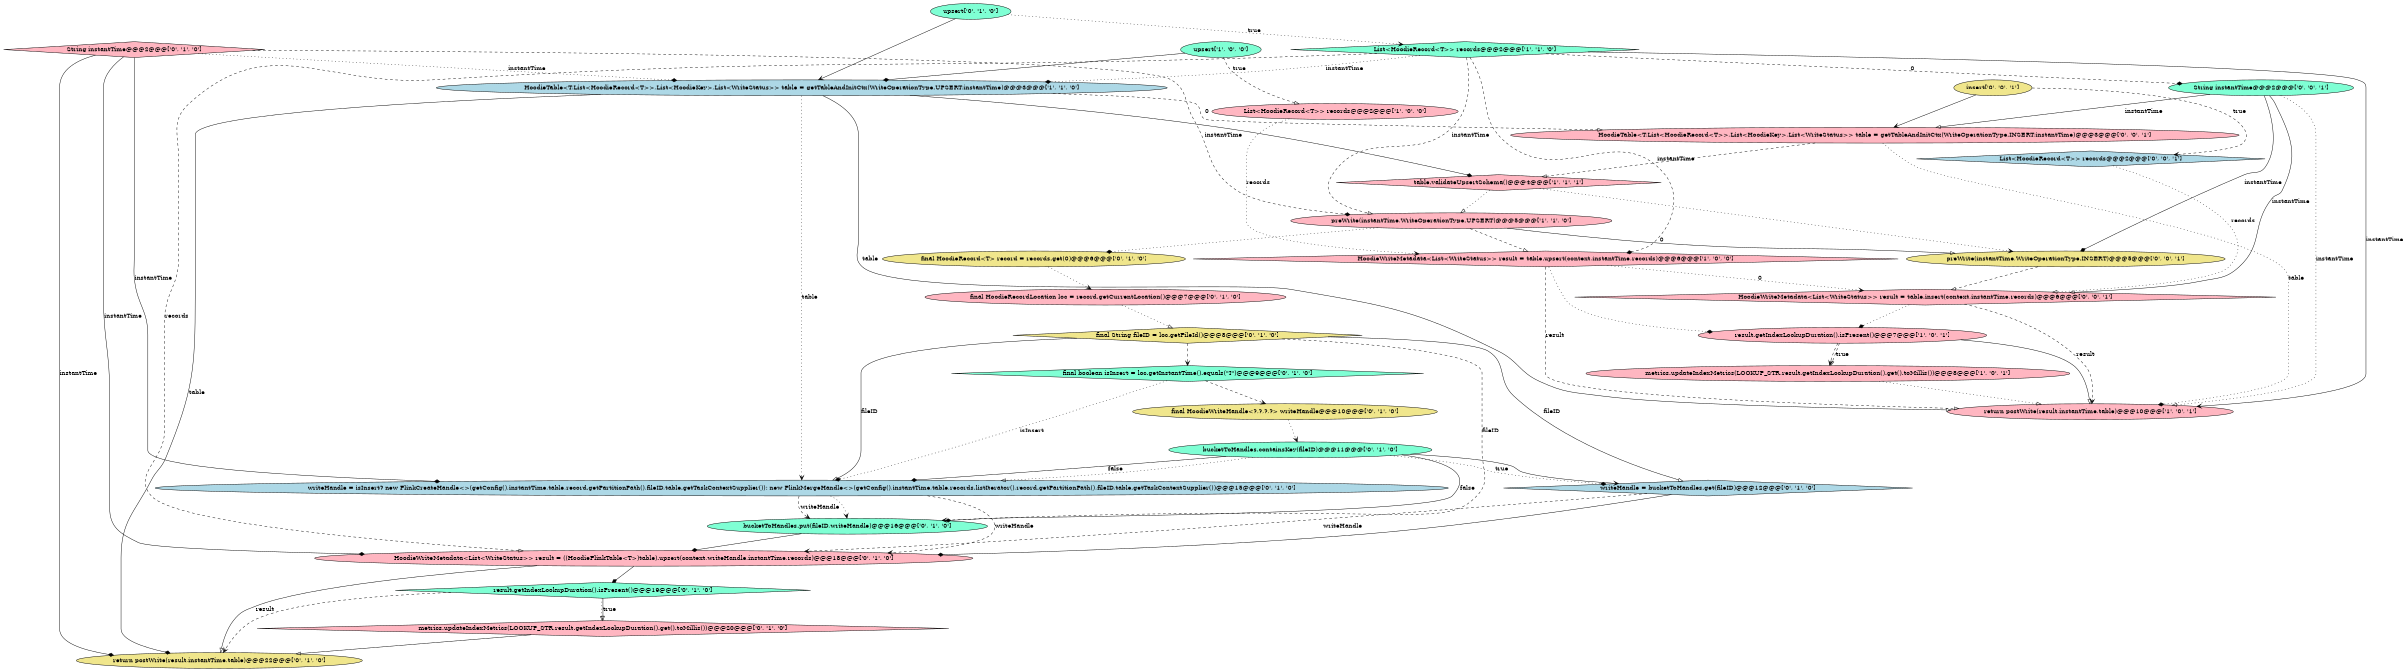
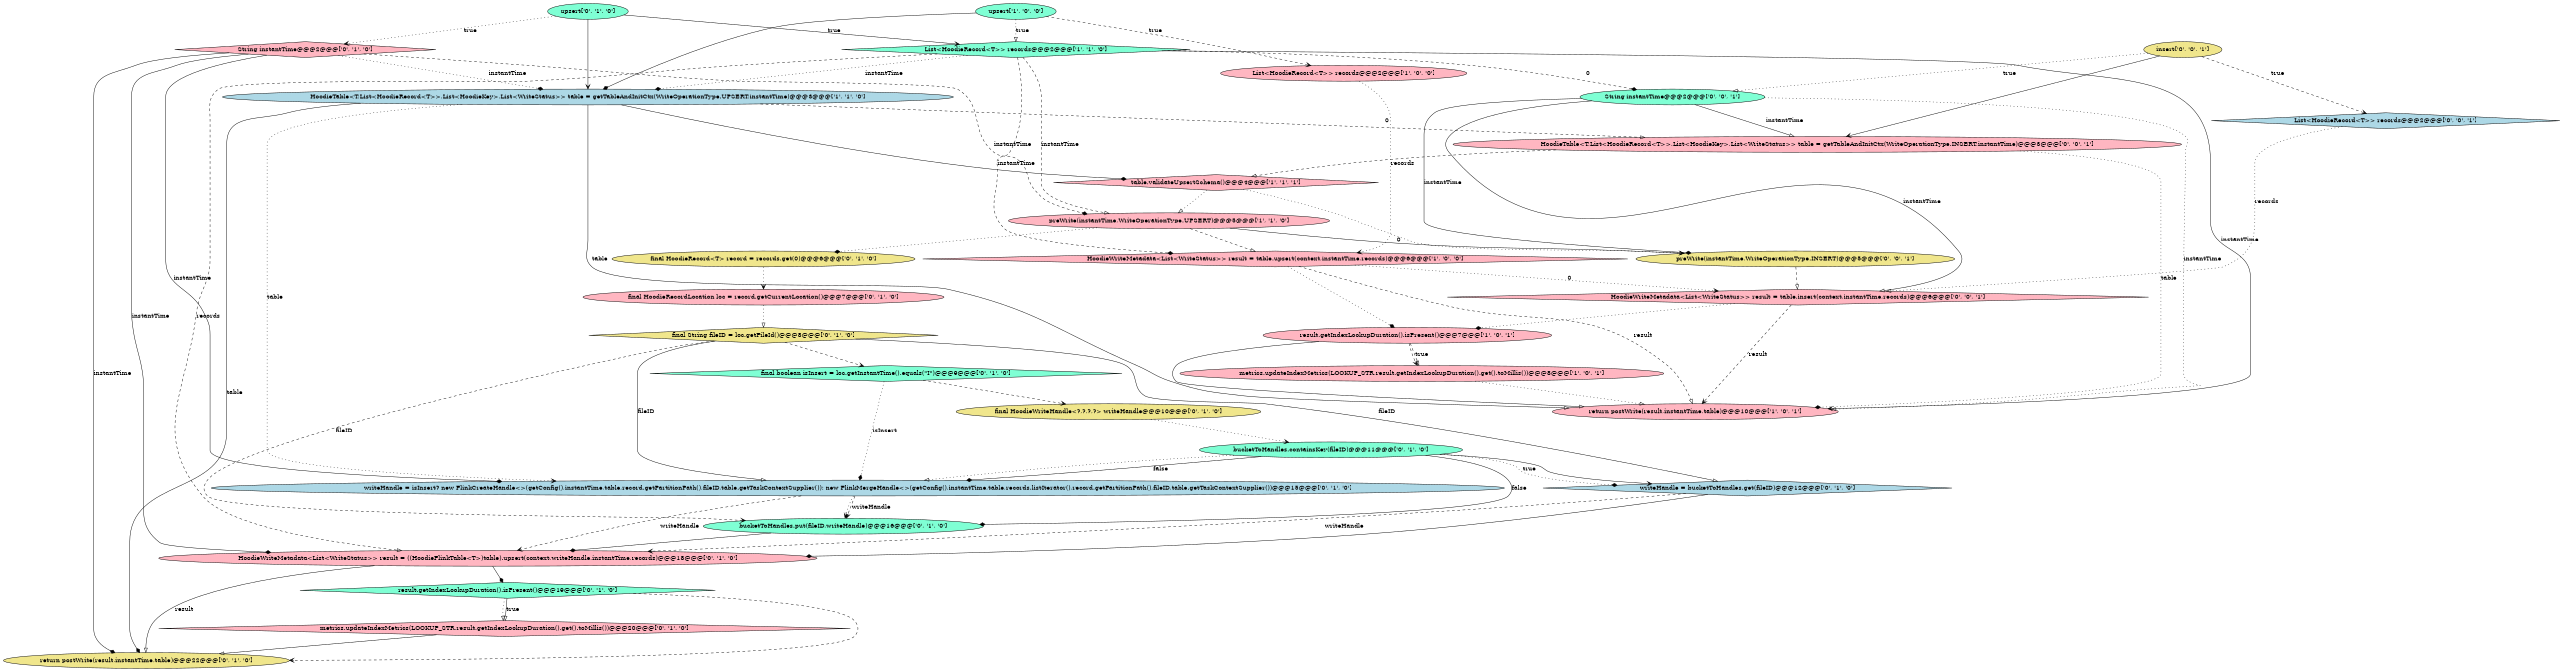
edge "upsert['1', '0', '0']" -> "List<HoodieRecord<T>> records@@@2@@@['1', '1', '0']": added, label "true"
edge "upsert['0', '1', '0']" -> "List<HoodieRecord<T>> records@@@2@@@['1', '1', '0']": style dotted -> solid
edge "upsert['0', '1', '0']" -> "String instantTime@@@2@@@['0', '1', '0']": added, label "true"
edge "insert['0', '0', '1']" -> "String instantTime@@@2@@@['0', '0', '1']": added, label "true"
edge "upsert['1', '0', '0']" -> "List<HoodieRecord<T>> records@@@2@@@['1', '0', '0']": arrowhead onormal -> vee
